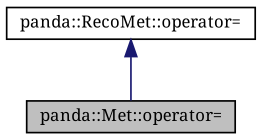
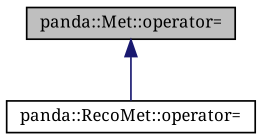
edge "panda::Met::operator=" -> "panda::RecoMet::operator=": reversed
